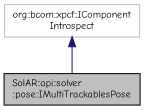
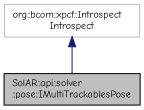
node "org::bcom::xpcf::IComponent Introspect": label "org::bcom::xpcf::IComponent Introspect" -> "org::bcom::xpcf::Introspect Introspect"
